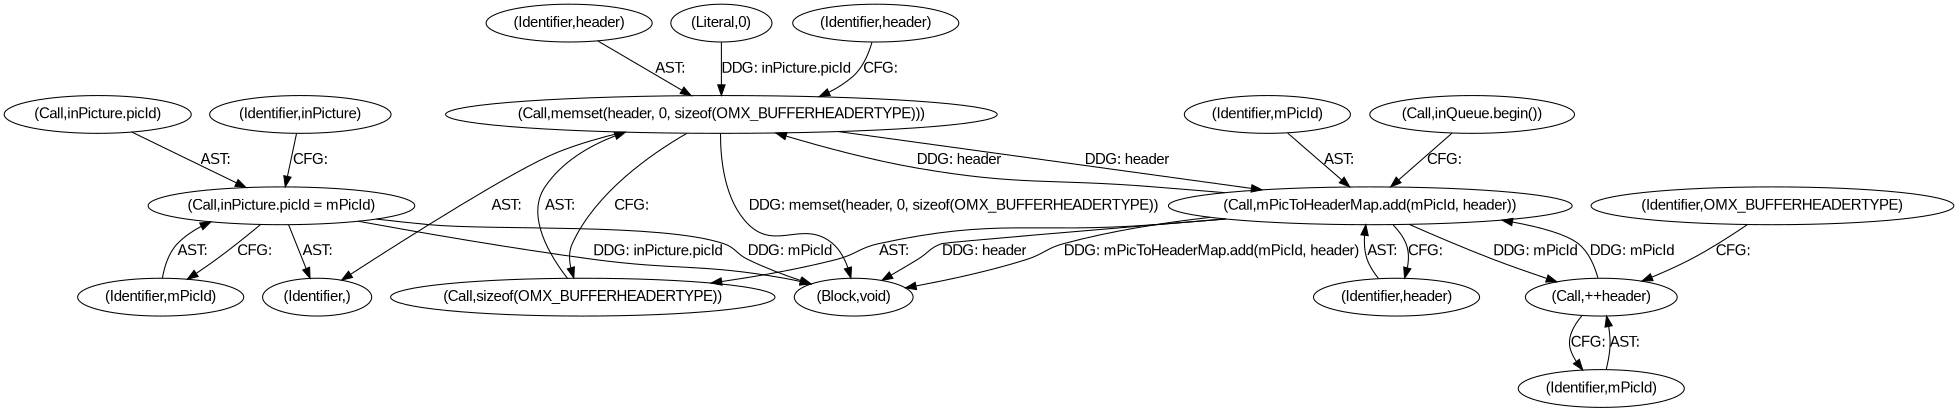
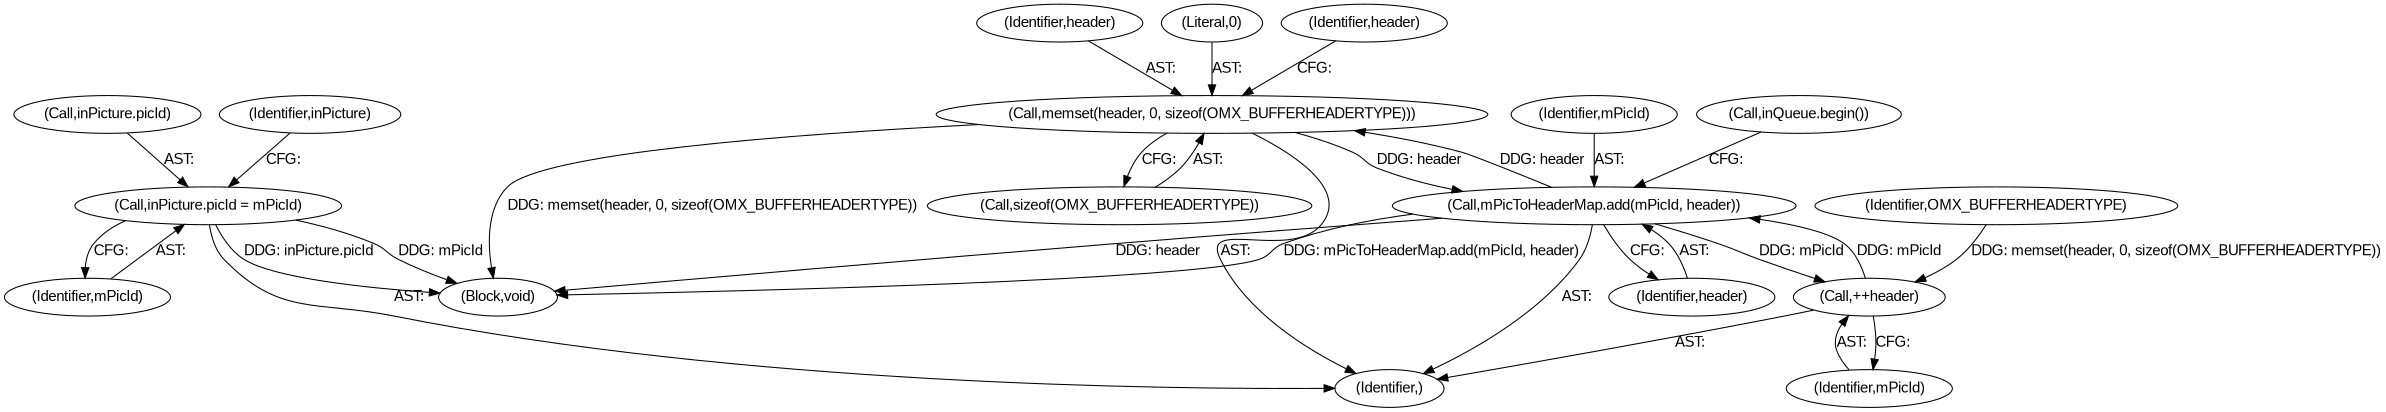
edge "(Literal,0)" -> "(Call,memset(header, 0, sizeof(OMX_BUFFERHEADERTYPE)))": label "DDG: inPicture.picId" -> "AST: "
edge "(Call,mPicToHeaderMap.add(mPicId, header))" -> "(Call,sizeof(OMX_BUFFERHEADERTYPE))": now "(Call,mPicToHeaderMap.add(mPicId, header))" -> "(Identifier,)"
edge "(Identifier,OMX_BUFFERHEADERTYPE)" -> "(Call,++header)": label "CFG: " -> "DDG: memset(header, 0, sizeof(OMX_BUFFERHEADERTYPE))"
edge "(Call,++header)" -> "(Identifier,)": added, label "AST:"
